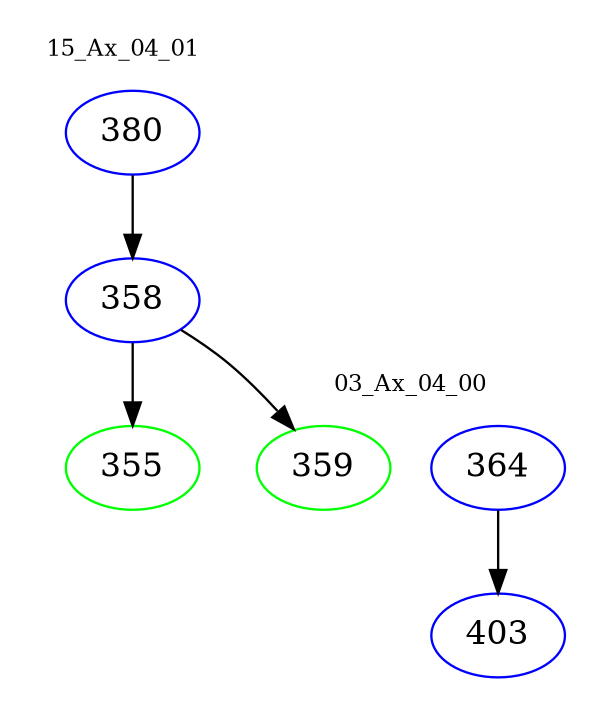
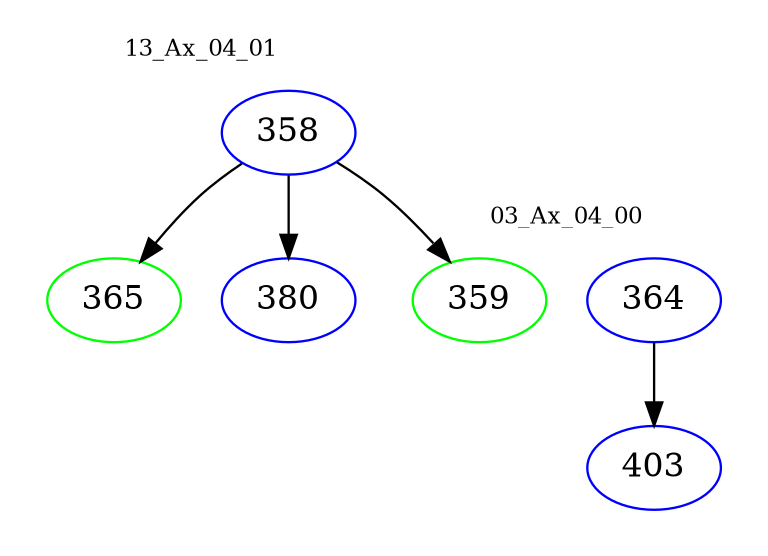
cluster "15_Ax_04_01": label "15_Ax_04_01" -> "13_Ax_04_01"
edge "380" -> "358": reversed
node "355": label "355" -> "365"
